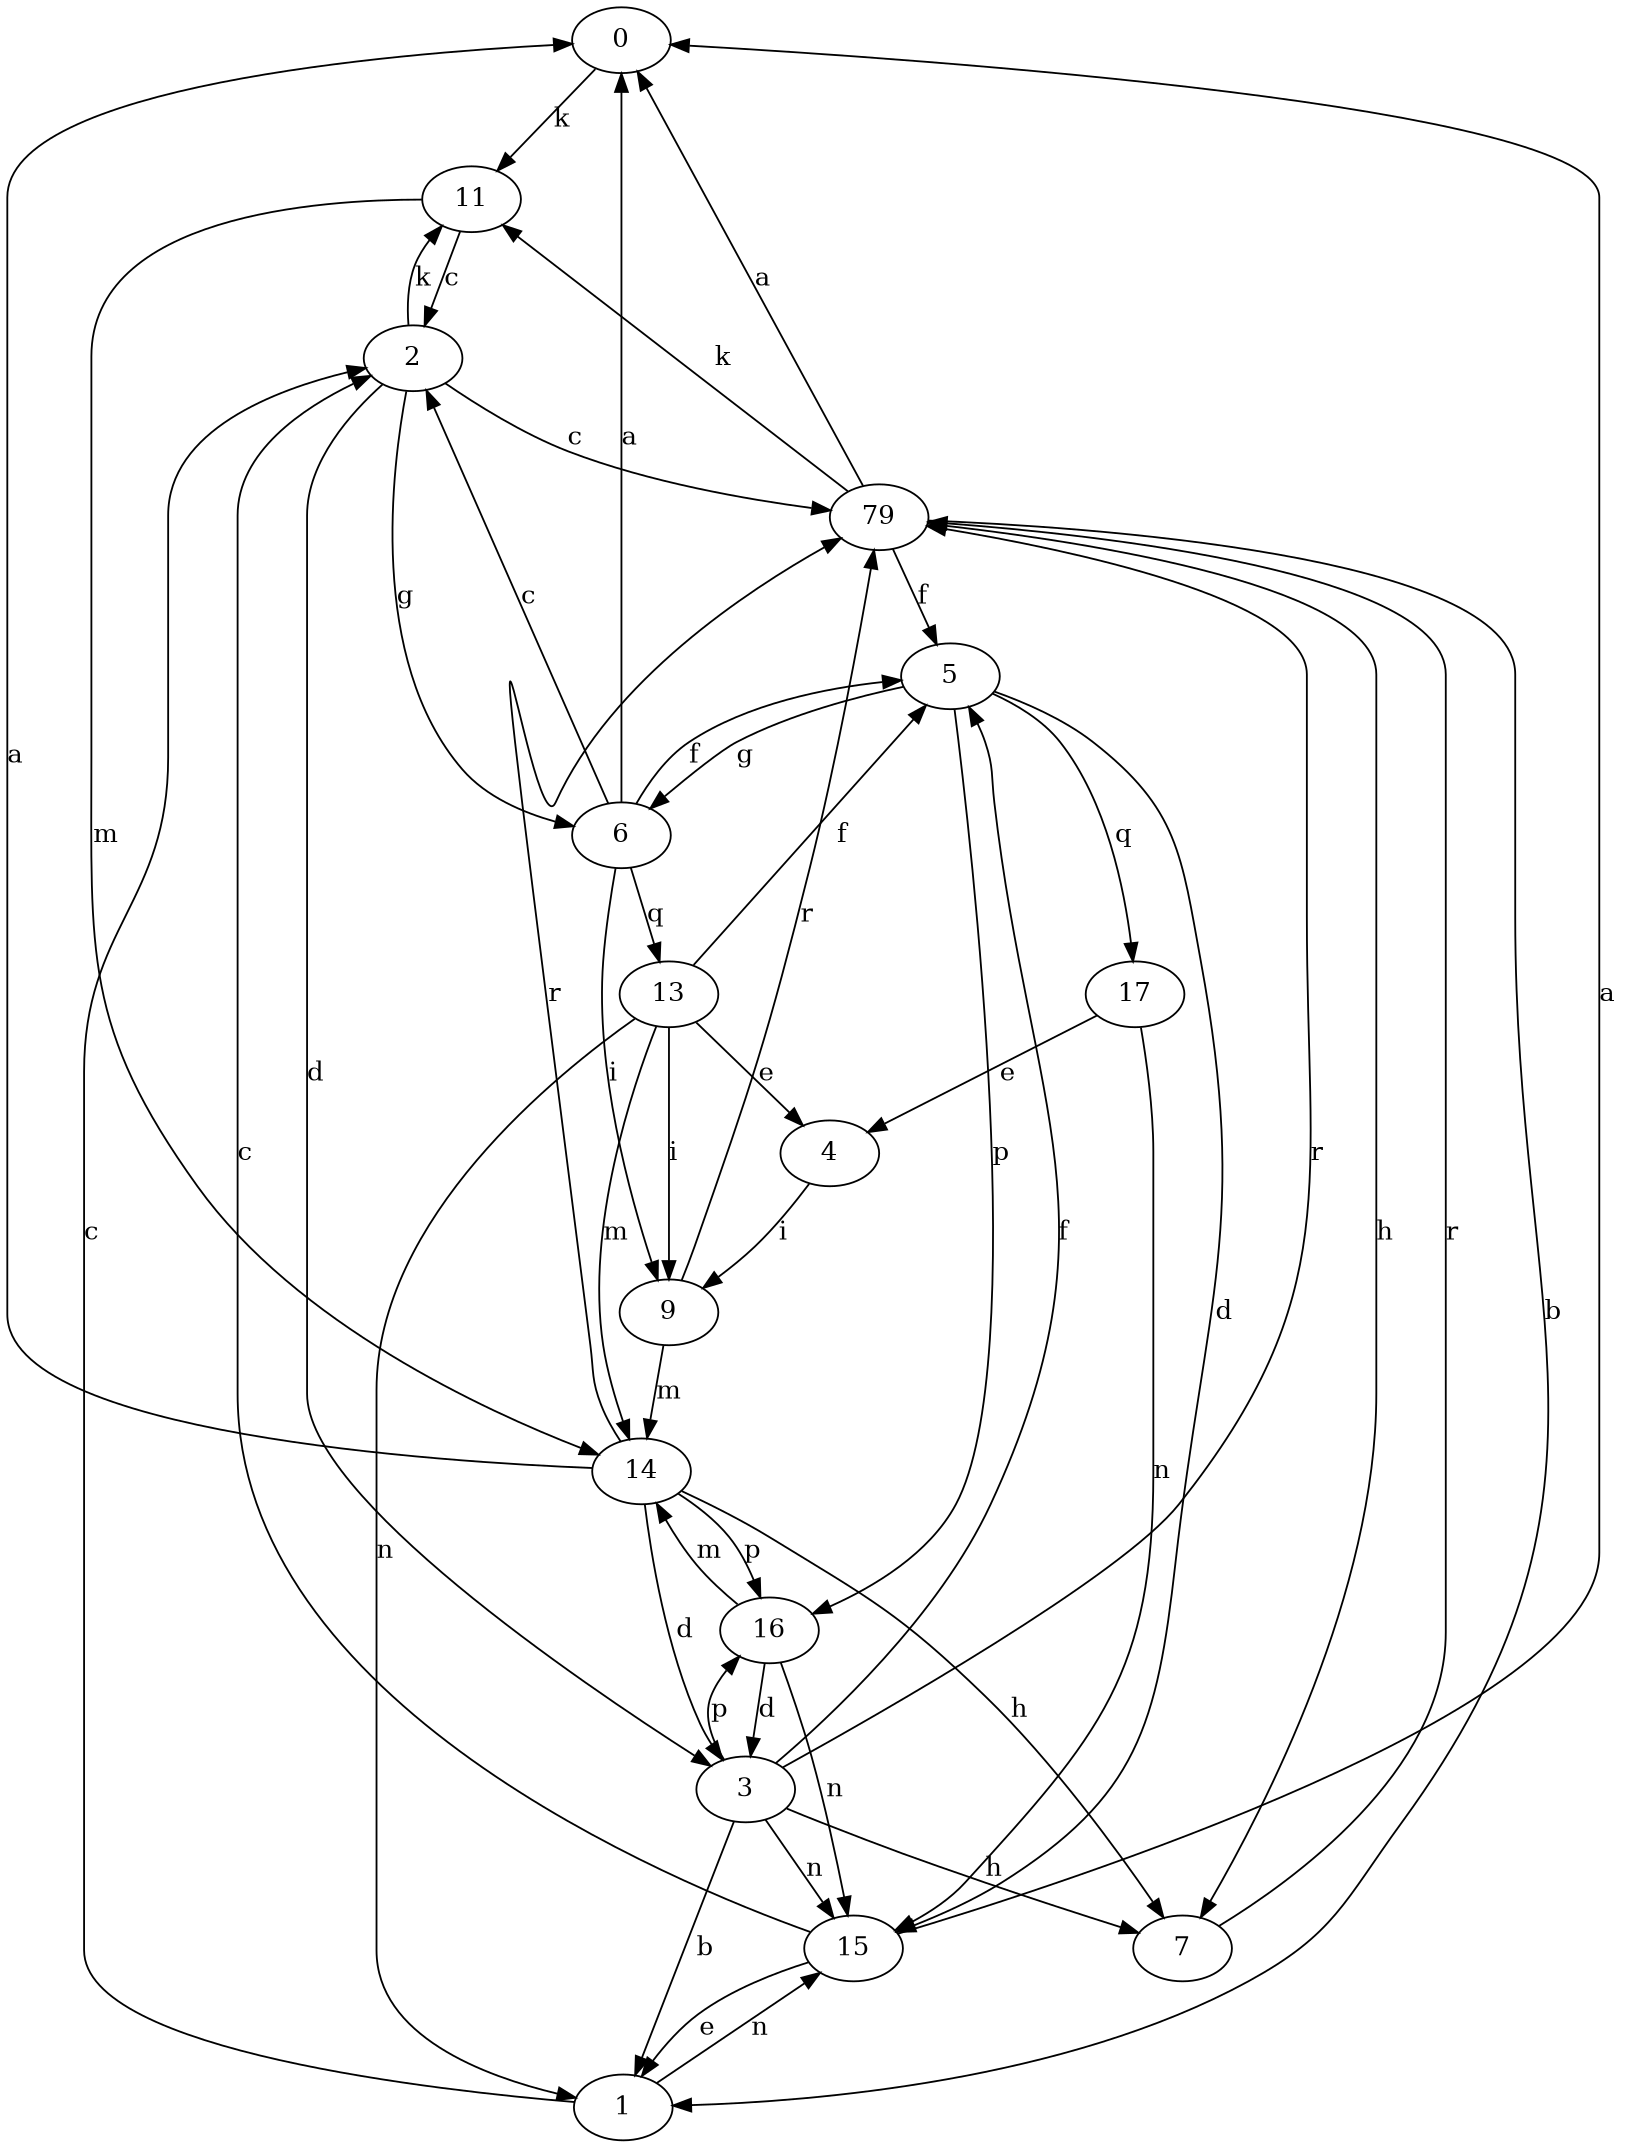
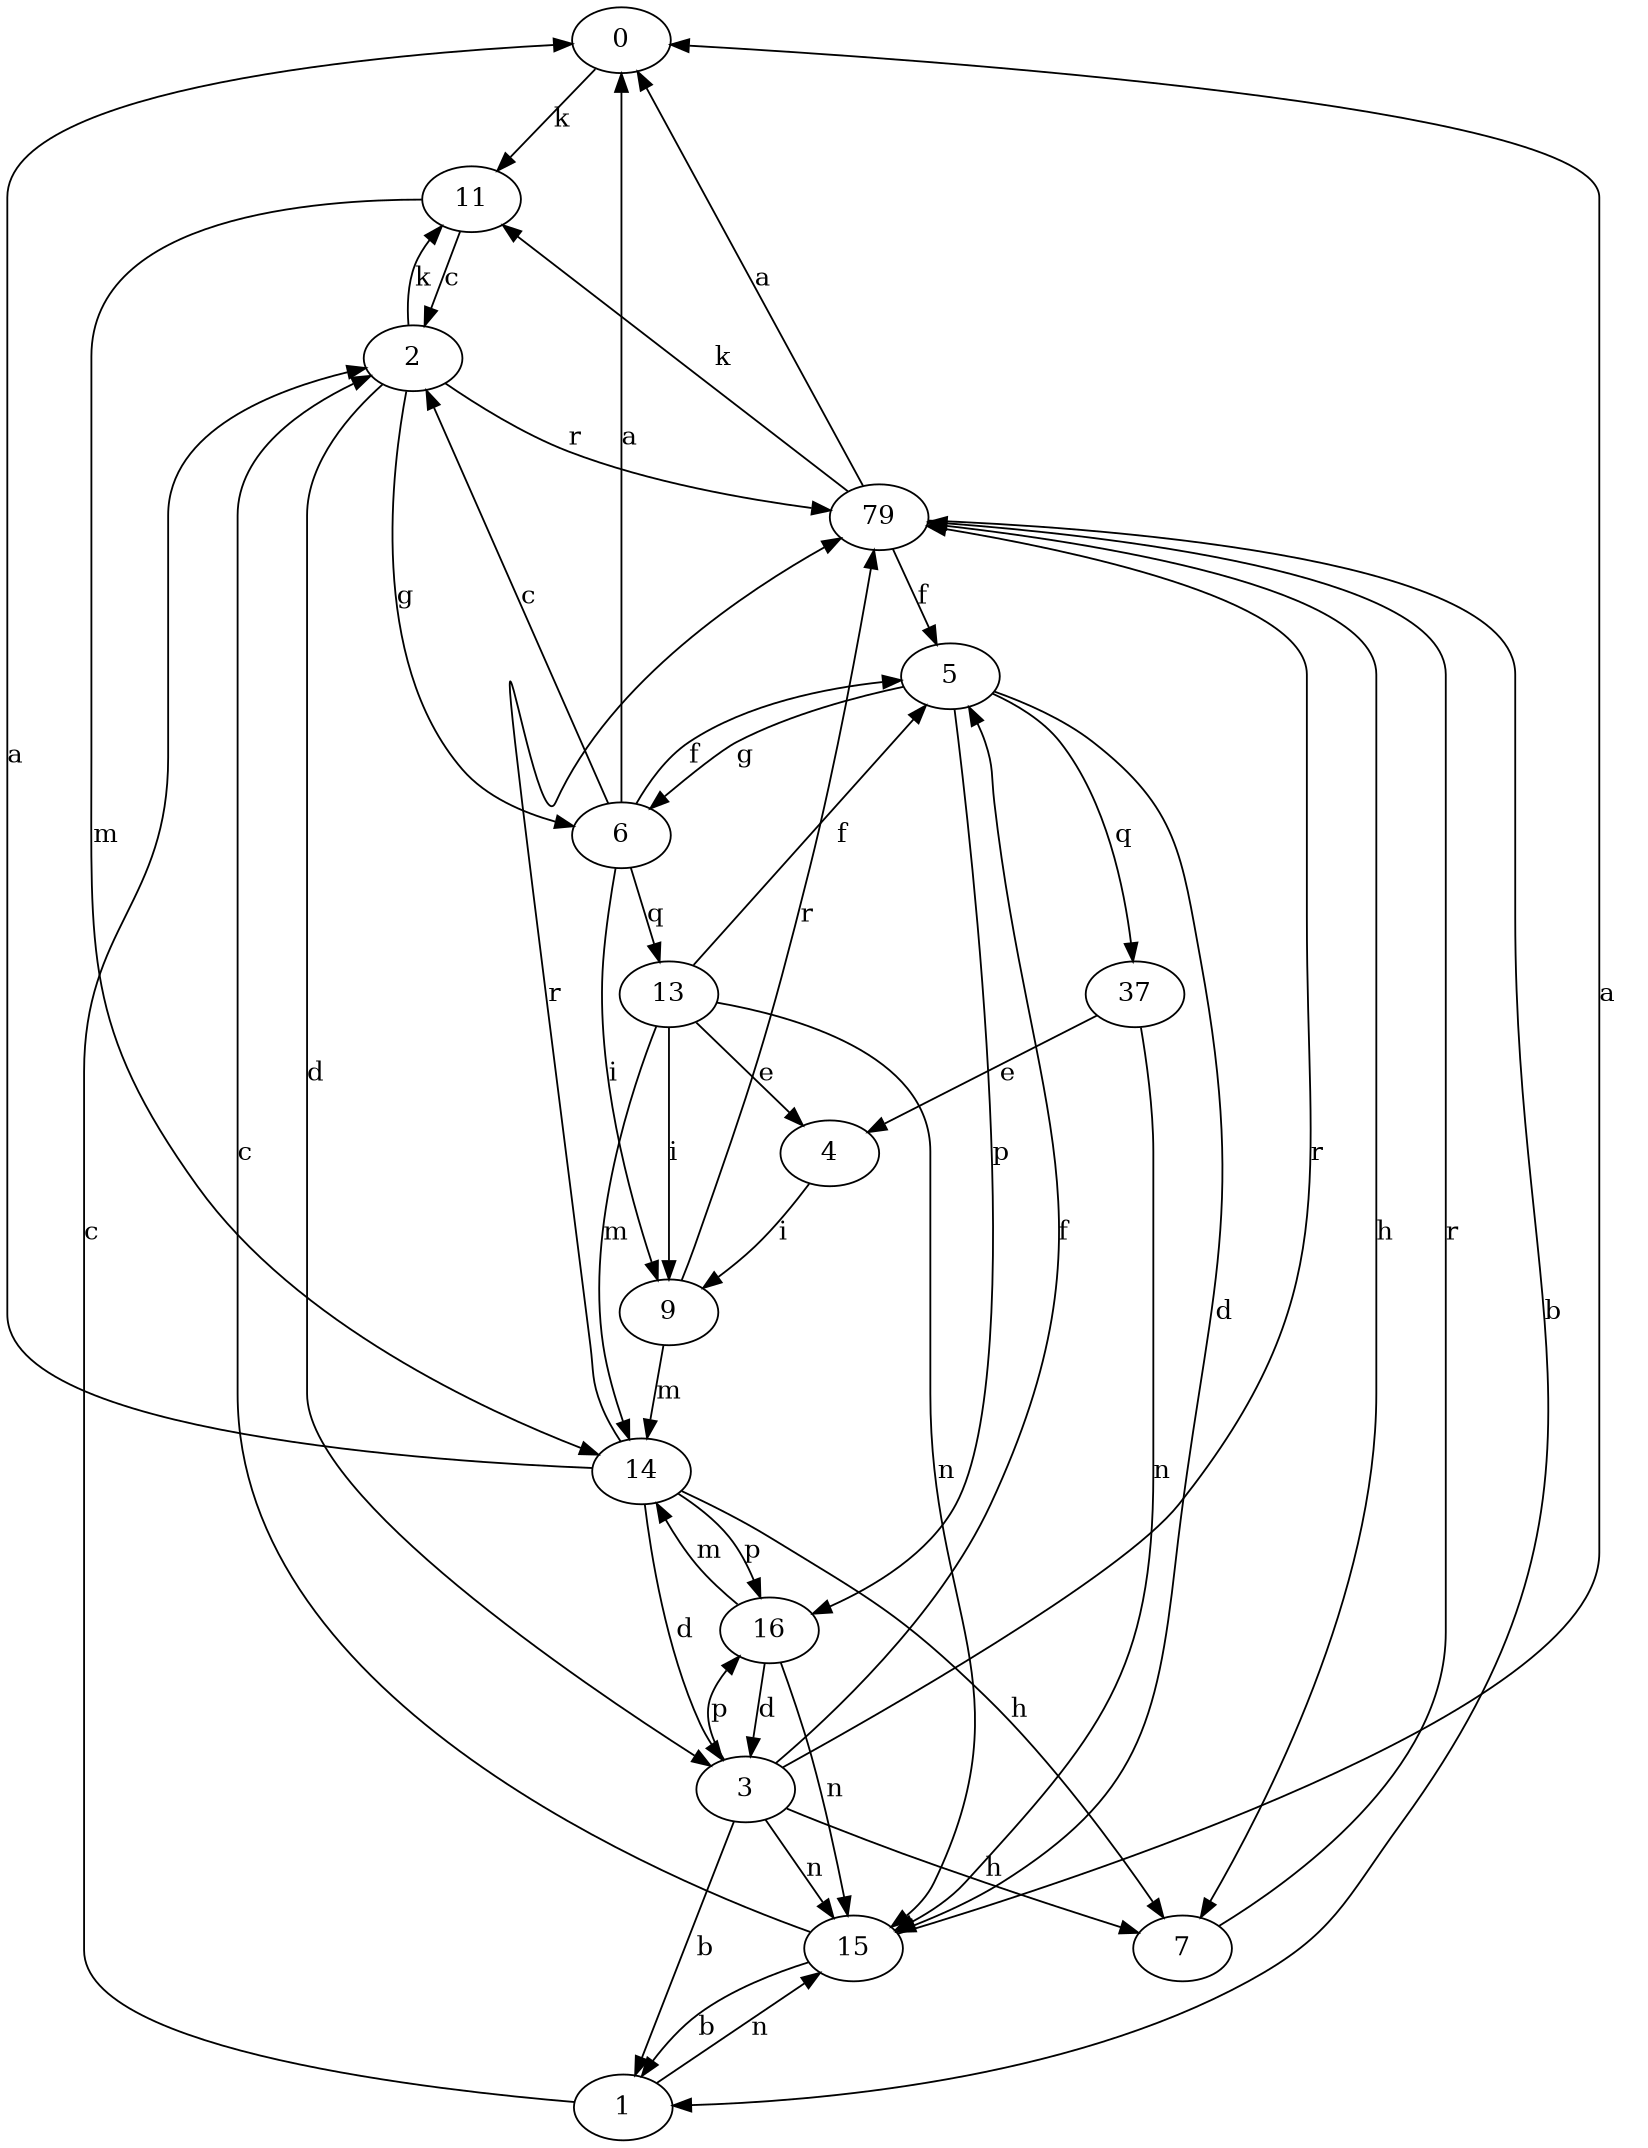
edge "2" -> "79": label "c" -> "r"
node "17": label "17" -> "37"
edge "13" -> "1": now "13" -> "15"
edge "15" -> "1": label "e" -> "b"
